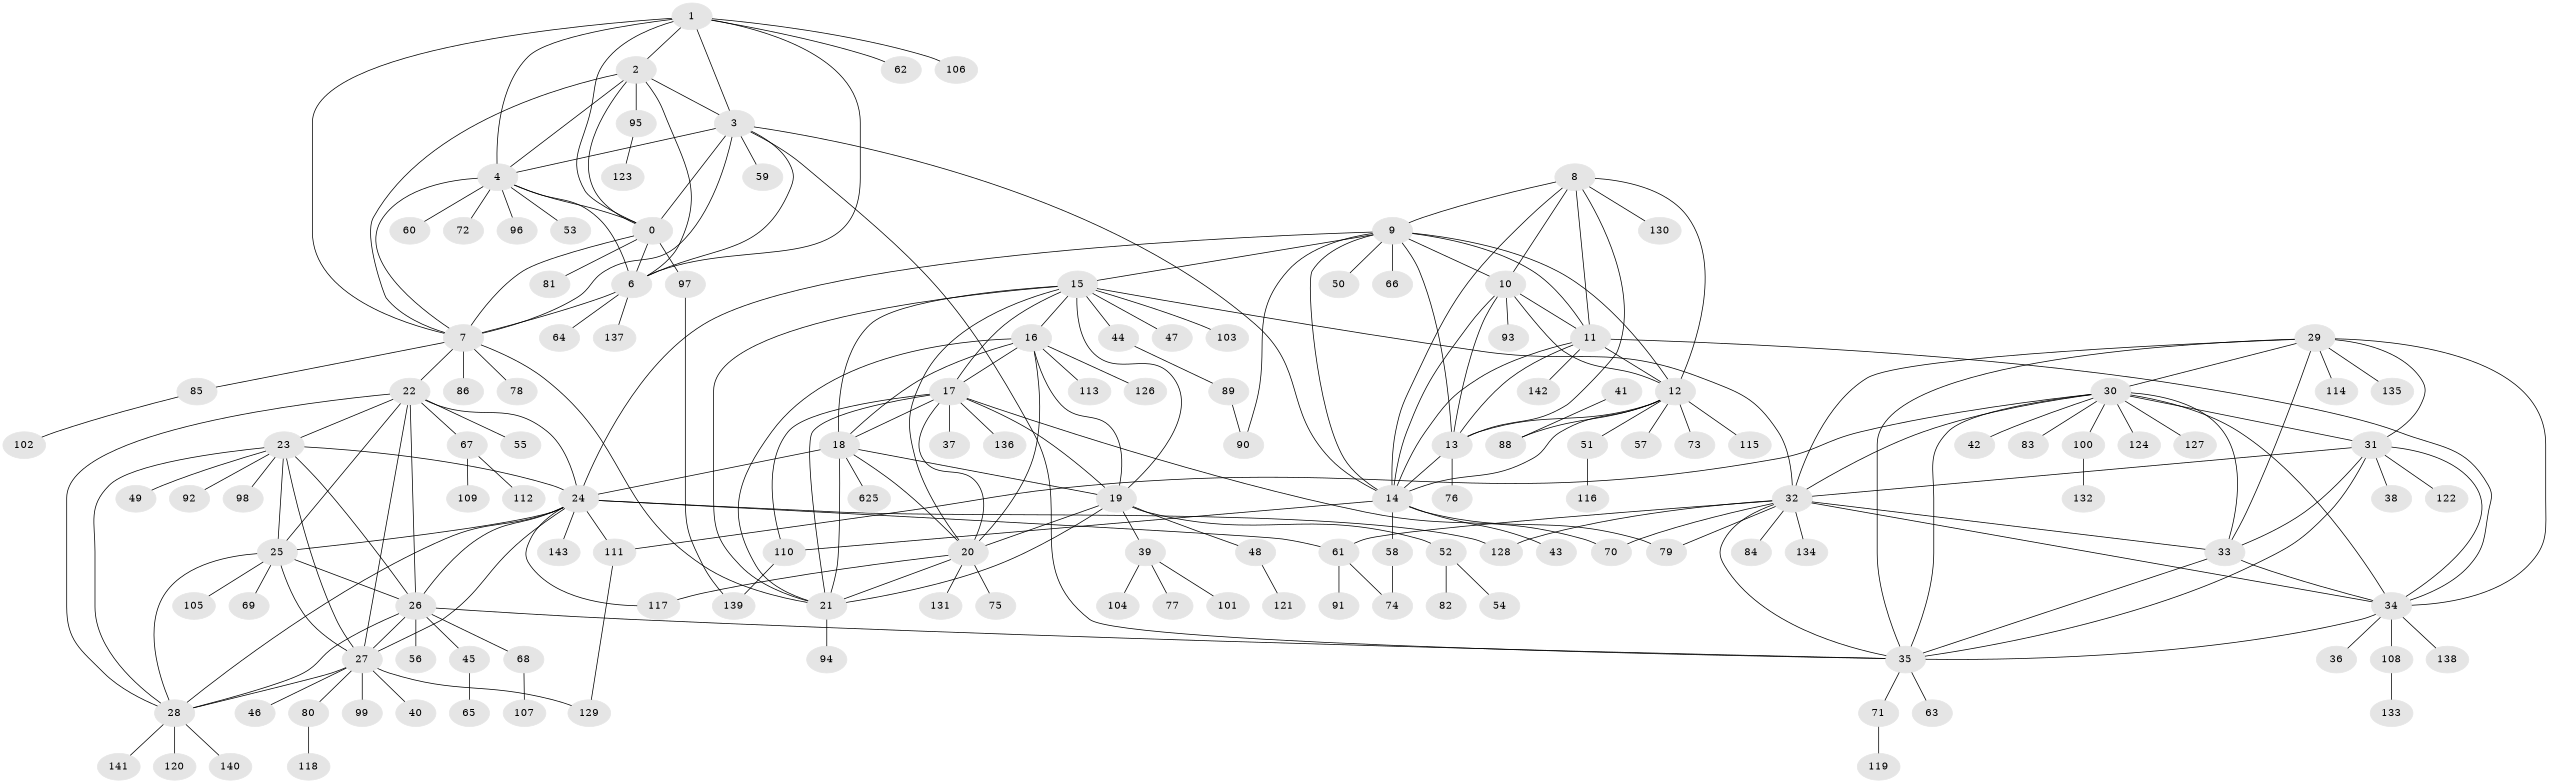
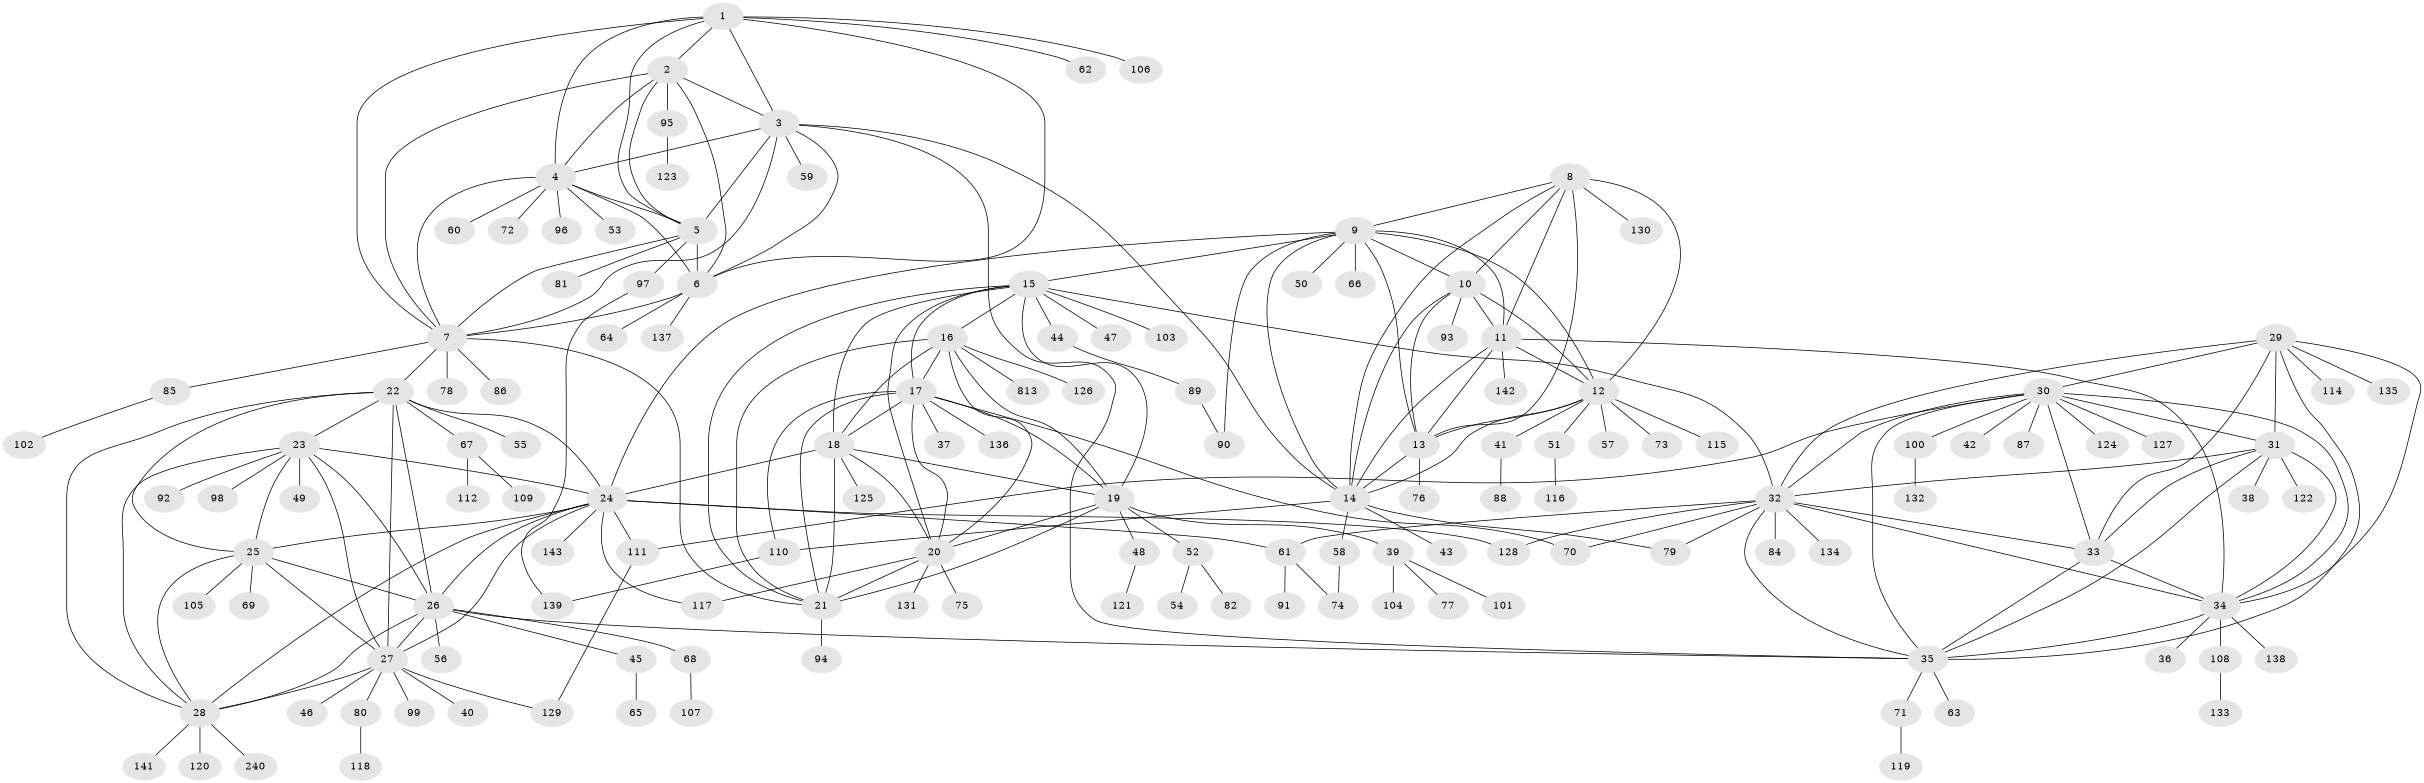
node "0": label "0" -> "5"
node "113": label "113" -> "813"
edge "12" -- "88": now "12" -- "41"
node "83": label "83" -> "87"
node "625": label "625" -> "125"
node "140": label "140" -> "240"
